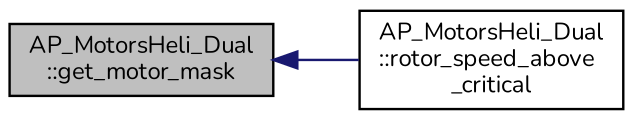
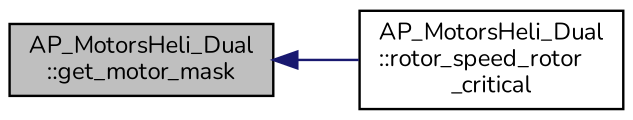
node "AP_MotorsHeli_Dual ::rotor_speed_above _critical": label "AP_MotorsHeli_Dual ::rotor_speed_above _critical" -> "AP_MotorsHeli_Dual ::rotor_speed_rotor _critical"
